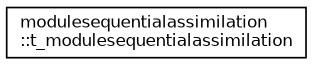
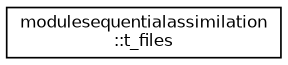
node "modulesequentialassimilation ::t_modulesequentialassimilation": label "modulesequentialassimilation ::t_modulesequentialassimilation" -> "modulesequentialassimilation ::t_files"
